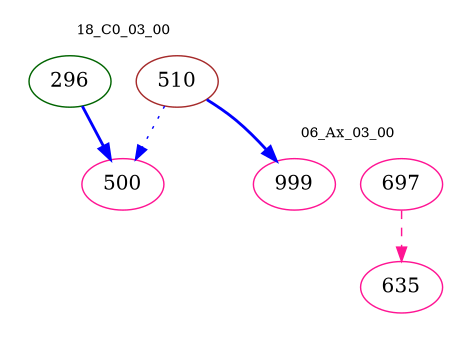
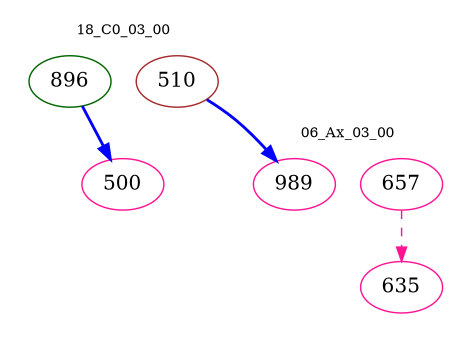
node "296": label "296" -> "896"
edge "510" -> "500": removed
node "999": label "999" -> "989"
node "697": label "697" -> "657"
